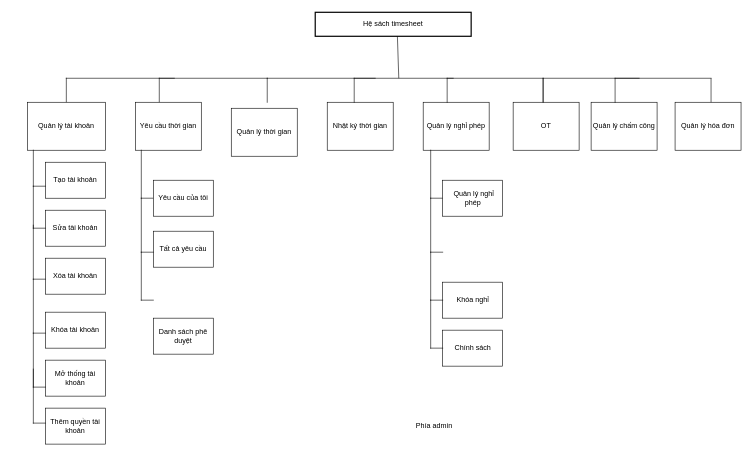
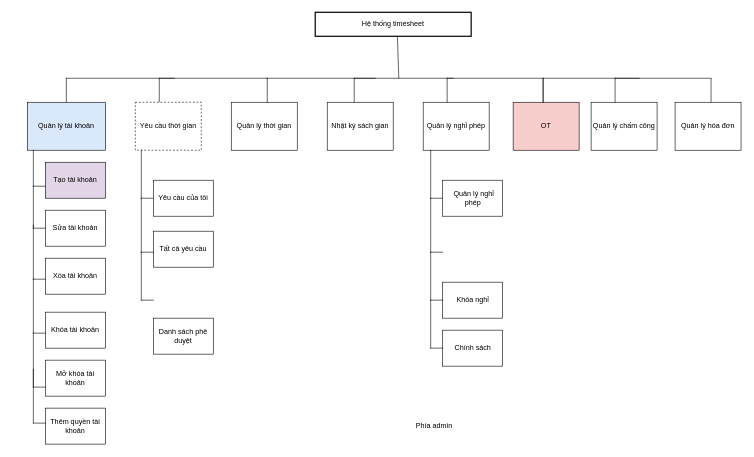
node "Hệ sách timesheet": label "Hệ sách timesheet" -> "Hệ thống timesheet"
node "Quản lý tài khoản": fillcolor #ffffff -> #dae8fc
node "Yêu cầu thời gian": style solid -> dashed
node "Nhật ký thời gian": label "Nhật ký thời gian" -> "Nhật ký sách gian"
node "OT": fillcolor #ffffff -> #f8cecc
node "Quản lý thời gian": moved (264, 132) -> (264, 126)
node "Tạo tài khoản": fillcolor #ffffff -> #e1d5e7
node "Mở thống tài khoản": label "Mở thống tài khoản" -> "Mở khóa tài khoản"
